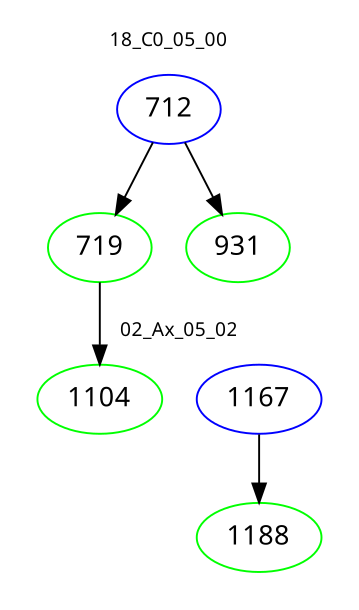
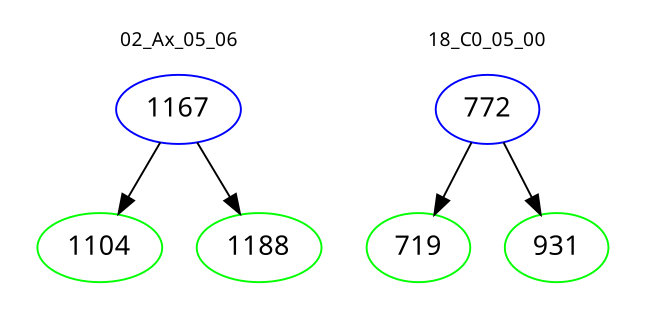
node "712": label "712" -> "772"
edge "719" -> "1104": now "1167" -> "1104"
cluster "02_Ax_05_02": label "02_Ax_05_02" -> "02_Ax_05_06"
